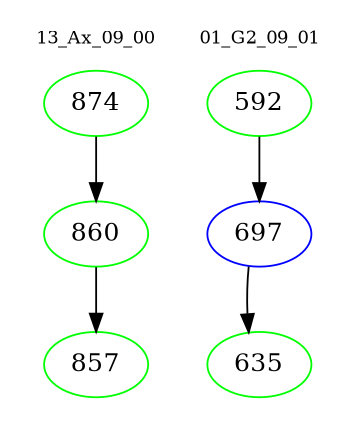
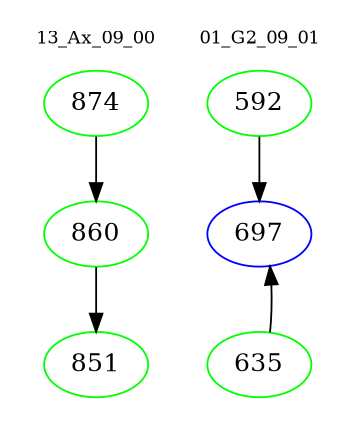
edge "697" -> "635": reversed
node "857": label "857" -> "851"
